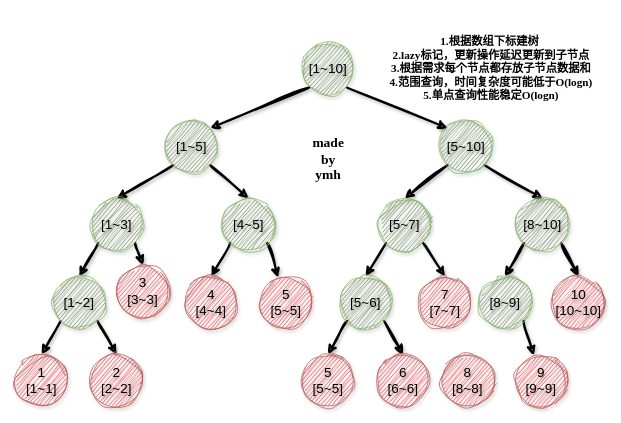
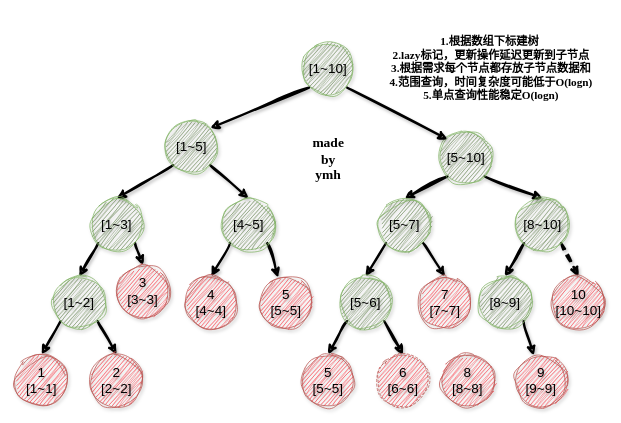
node "[5~10]": moved (466, 147) -> (466, 158)
edge "[8~10]" -> "10 [10~10]": style solid -> dashed
node "6 [6~6]": style solid -> dashed
